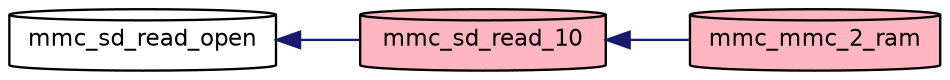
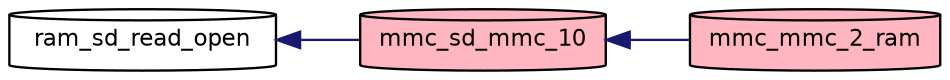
node "mmc_sd_read_open": label "mmc_sd_read_open" -> "ram_sd_read_open"
node "mmc_sd_read_10": label "mmc_sd_read_10" -> "mmc_sd_mmc_10"
